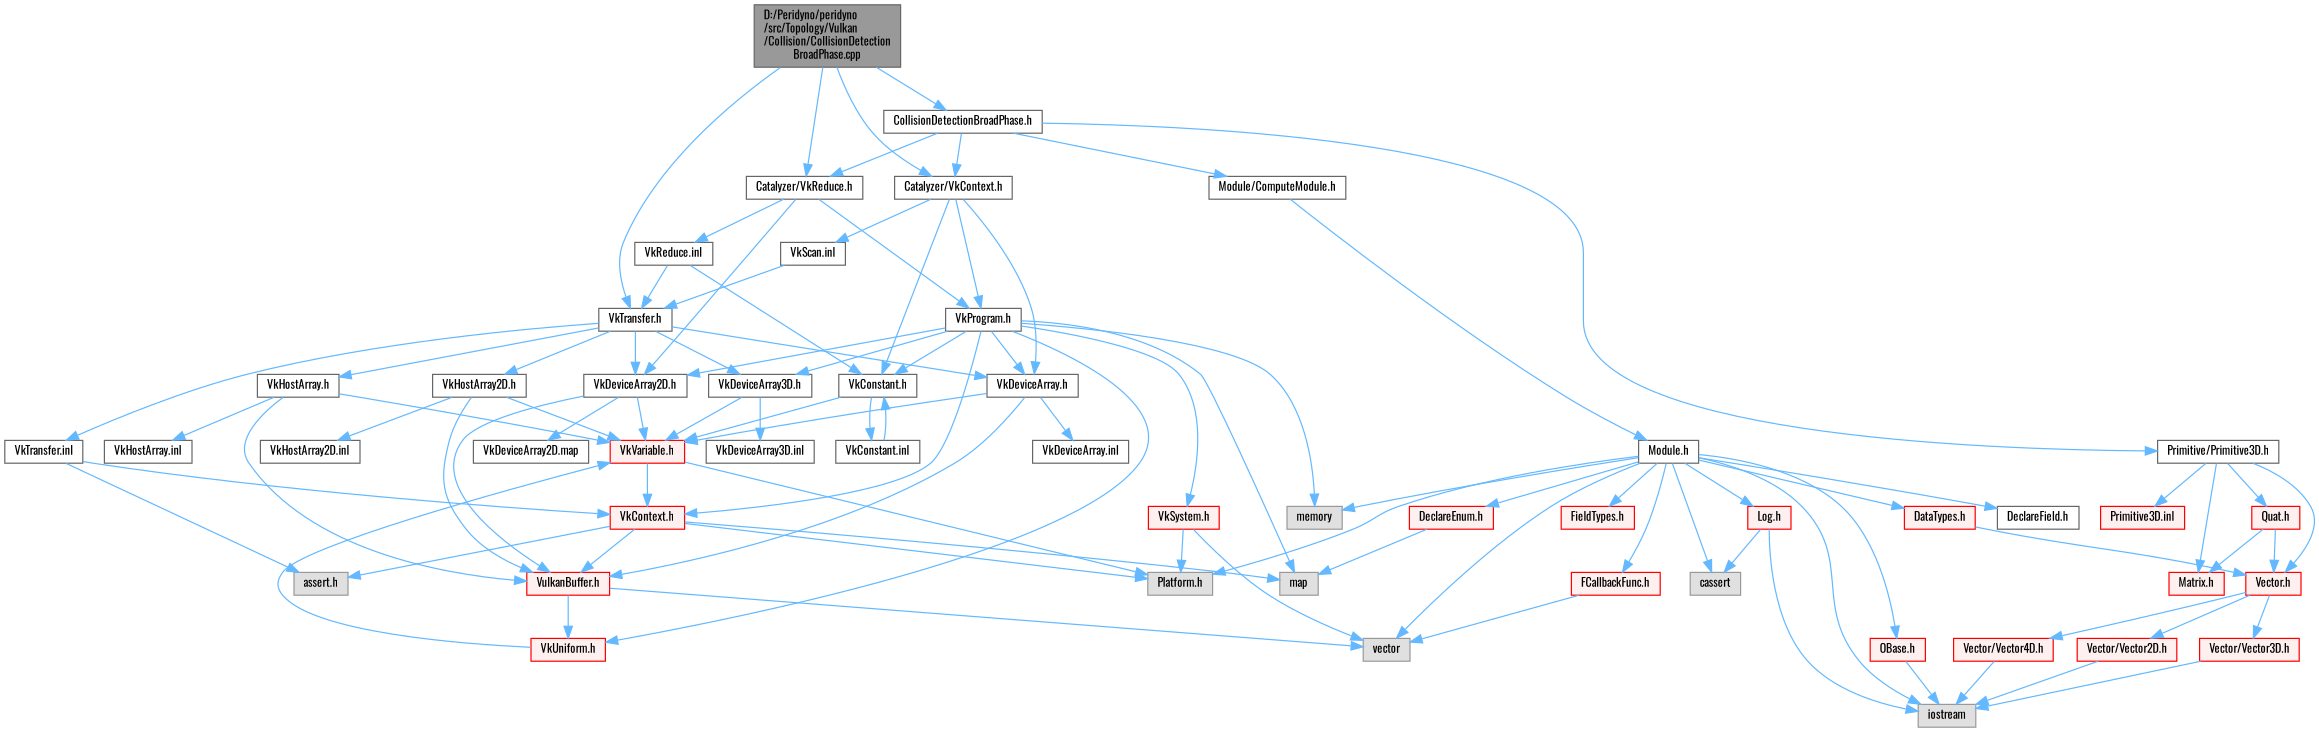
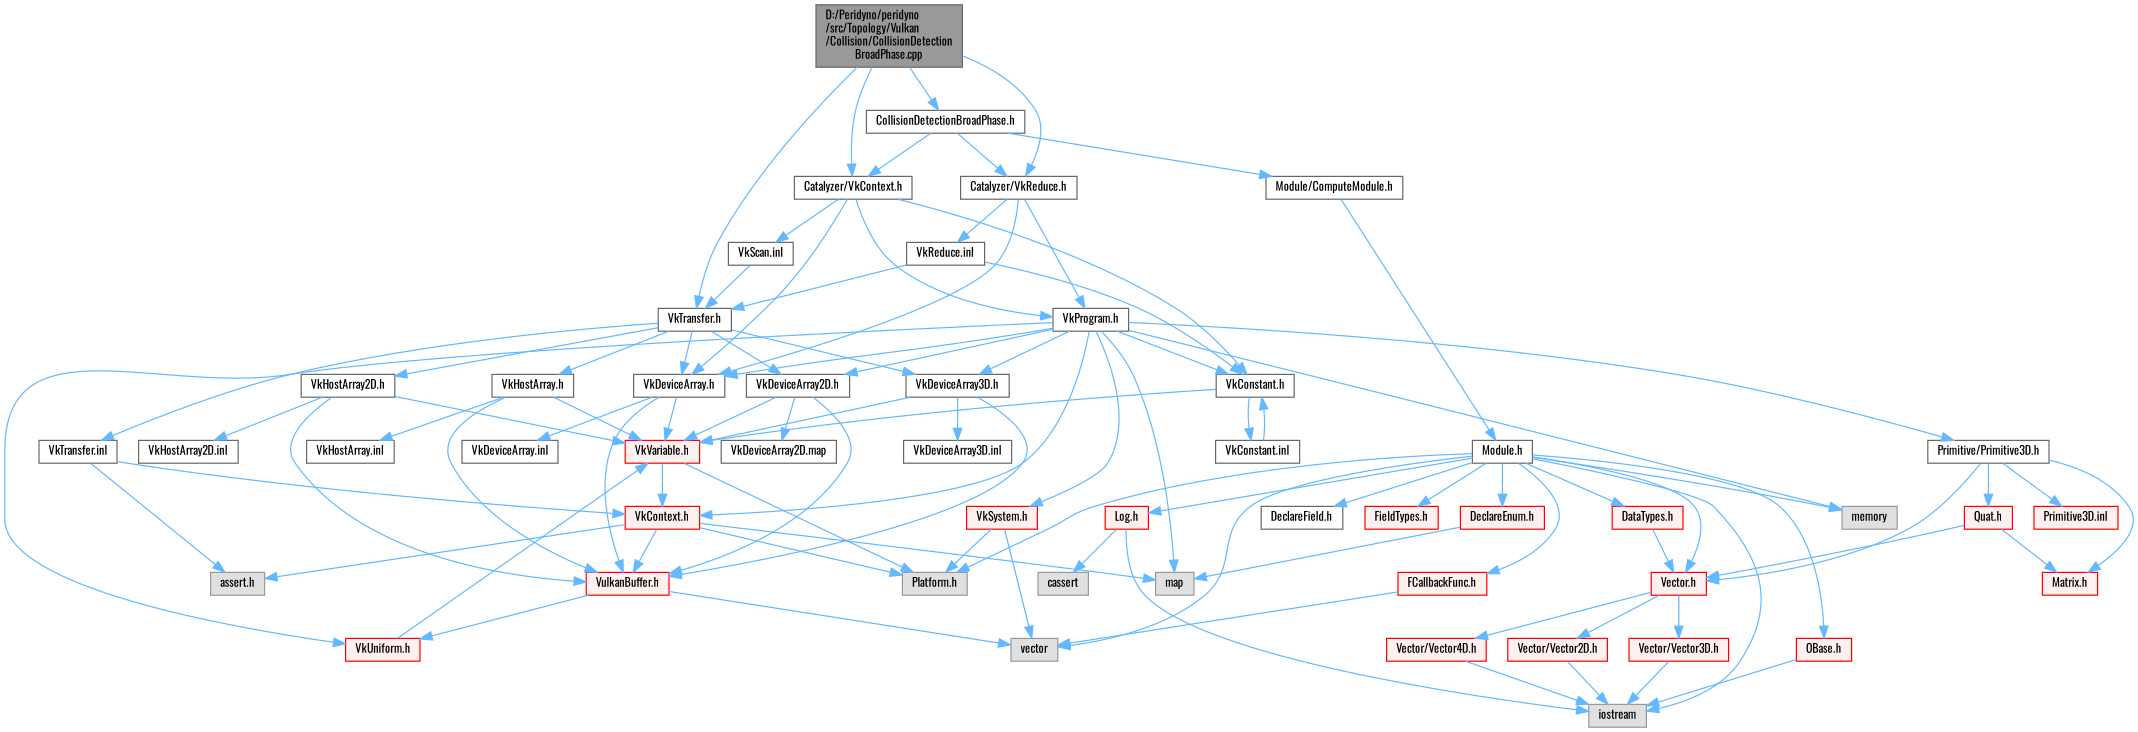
edge "Catalyzer/VkReduce.h" -> "VkDeviceArray2D.h": now "Catalyzer/VkReduce.h" -> "VkDeviceArray.h"
edge "CollisionDetectionBroadPhase.h" -> "Primitive/Primitive3D.h": now "VkProgram.h" -> "Primitive/Primitive3D.h"
edge "Module.h" -> "cassert": now "Module.h" -> "Vector.h"
edge "VkDeviceArray3D.h" -> "VulkanBuffer.h": added
